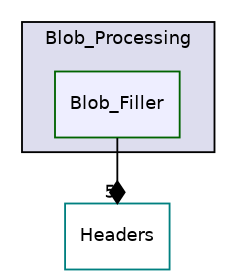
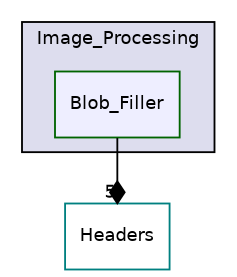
cluster "Blob_Processing": label "Blob_Processing" -> "Image_Processing"
